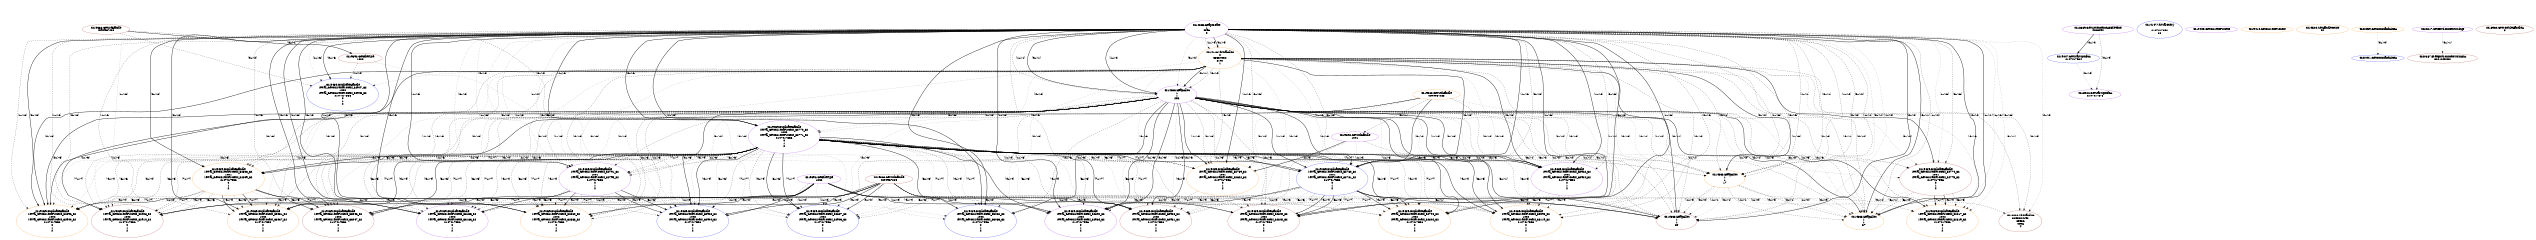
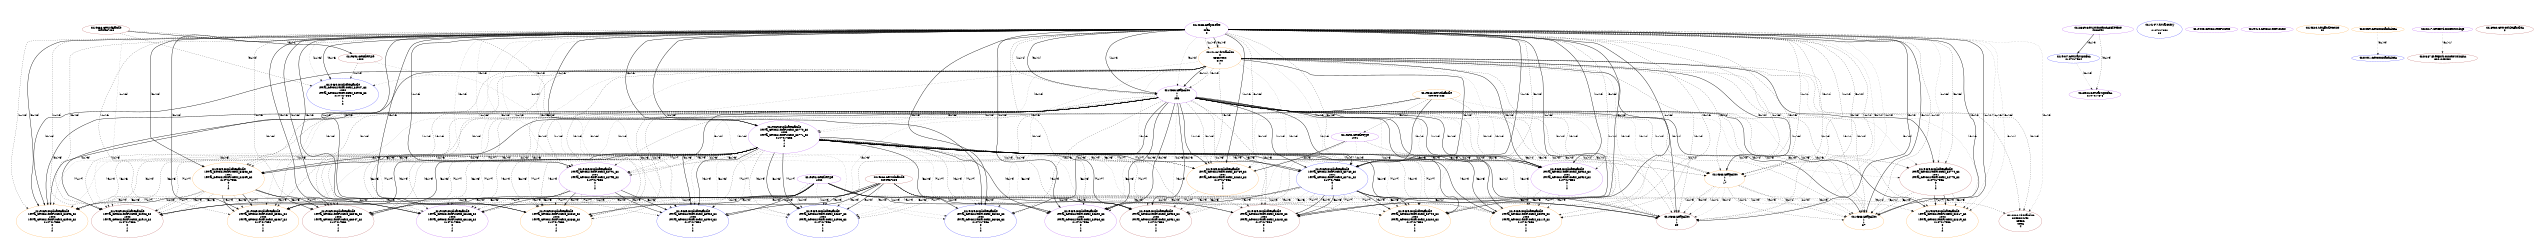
node "4219414.GetCurrentProcess": color darkorange -> purple
node "4219392.GetStdHandle 1001": label "4219392.GetStdHandle 1001" -> "4219392.GetFileType 1001"
